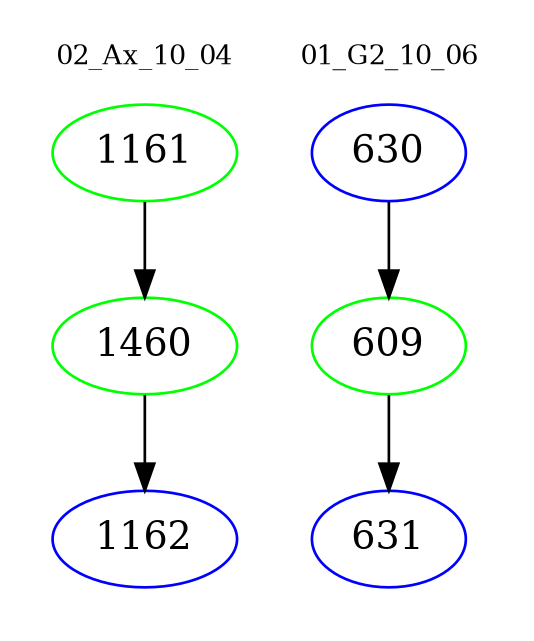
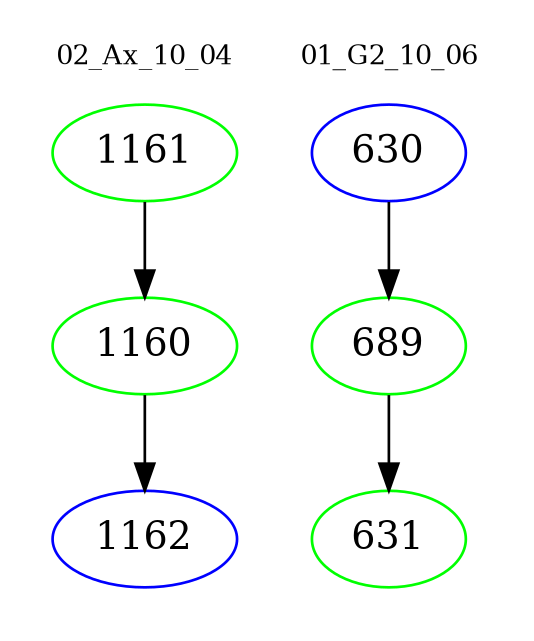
node "1460": label "1460" -> "1160"
node "609": label "609" -> "689"
node "631": color blue -> green
